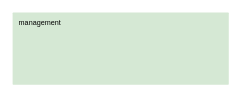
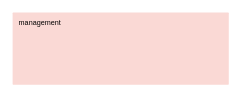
node "management": fillcolor #d5e8d4 -> #fad9d5
